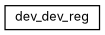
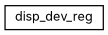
node "dev_dev_reg": label "dev_dev_reg" -> "disp_dev_reg"
